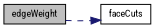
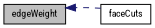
edge "edgeWeight" -> "faceCuts": reversed
